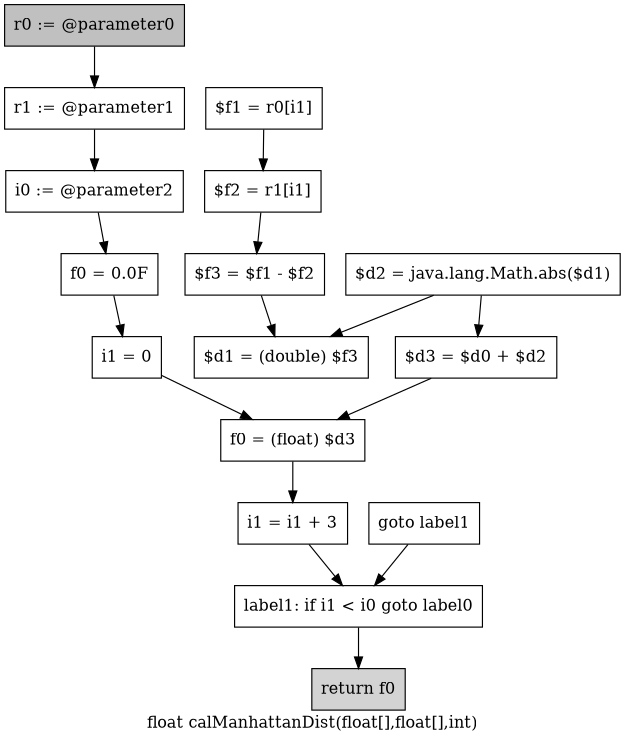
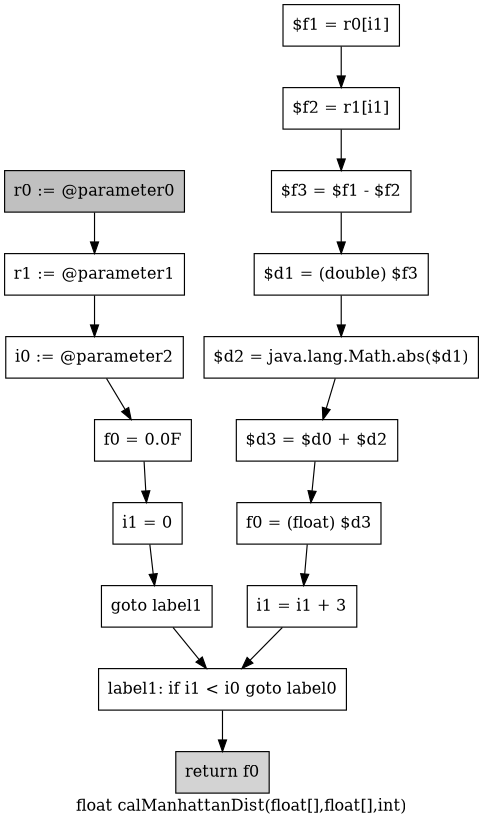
edge "$d2 = java.lang.Math.abs($d1)" -> "$d1 = (double) $f3": reversed
edge "i1 = 0" -> "f0 = (float) $d3": now "i1 = 0" -> "goto label1"
